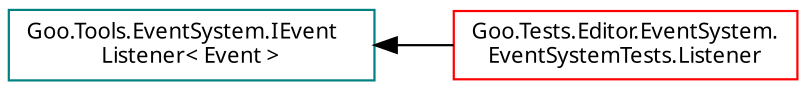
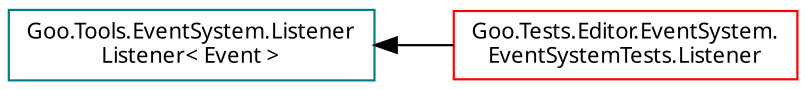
node "Goo.Tools.EventSystem.IEvent Listener< Event >": label "Goo.Tools.EventSystem.IEvent Listener< Event >" -> "Goo.Tools.EventSystem.Listener Listener< Event >"
